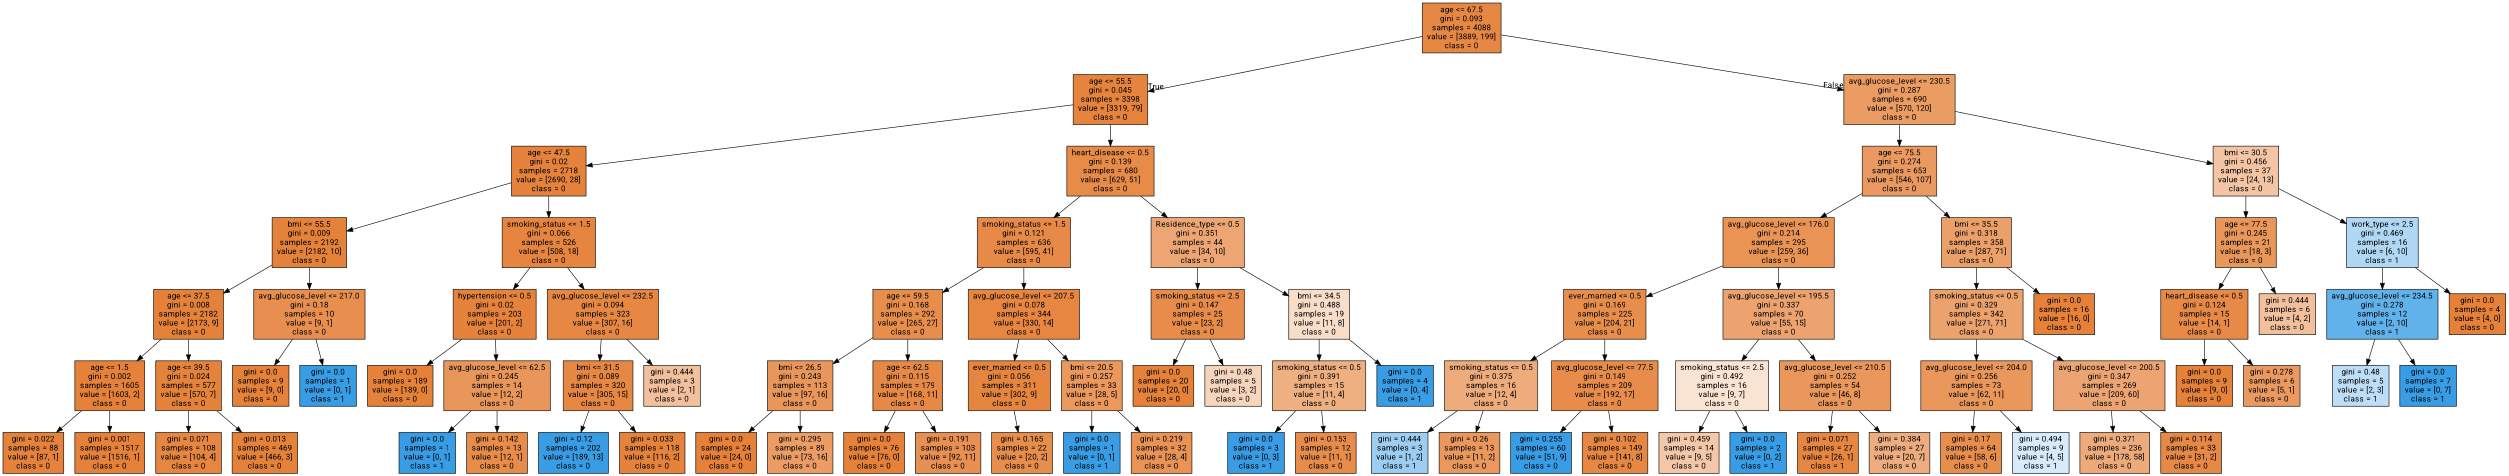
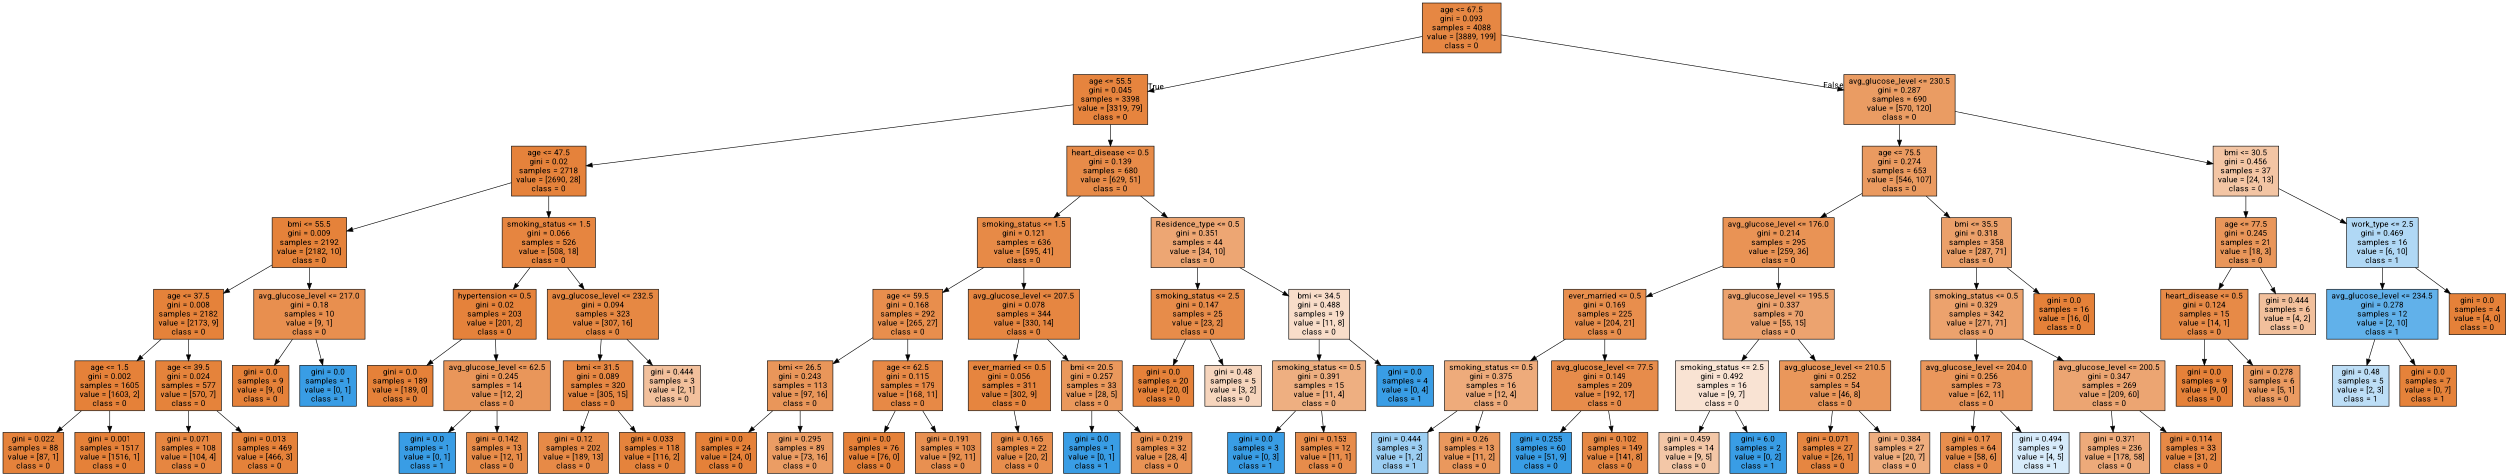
node "gini = 0.0 samples = 7 value = [0, 7] class = 1": fillcolor #399de5 -> #e5823a
node "gini = 0.12 samples = 202 value = [189, 13] class = 0": fillcolor #399de5 -> #e78a47
node "gini = 0.0 samples = 2 value = [0, 2] class = 1": label "gini = 0.0 samples = 2 value = [0, 2] class = 1" -> "gini = 6.0 samples = 2 value = [0, 2] class = 1"
node "gini = 0.071 samples = 27 value = [26, 1] class = 1": label "gini = 0.071 samples = 27 value = [26, 1] class = 1" -> "gini = 0.071 samples = 27 value = [26, 1] class = 0"
